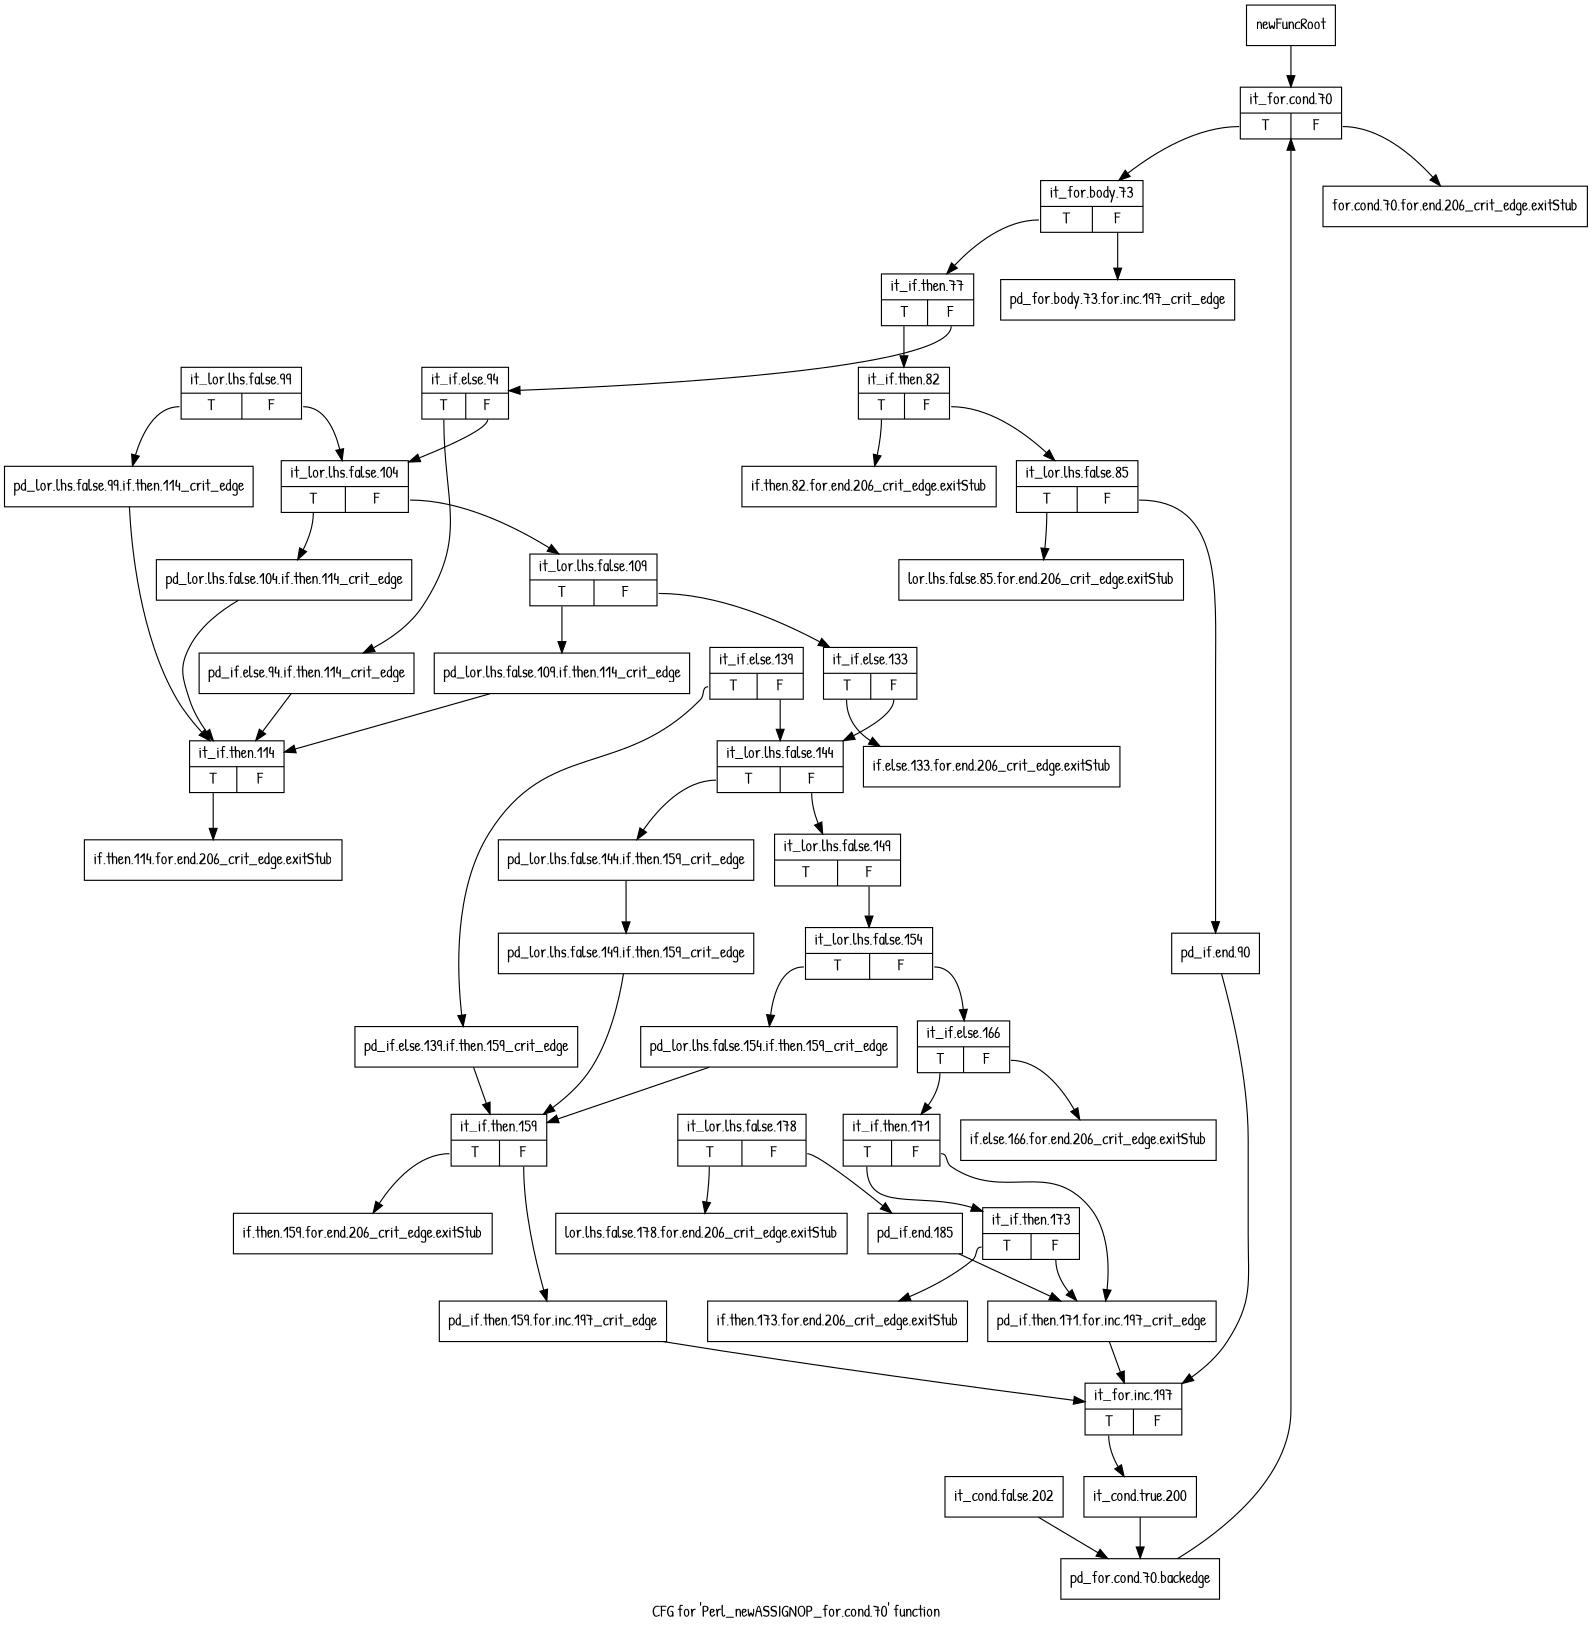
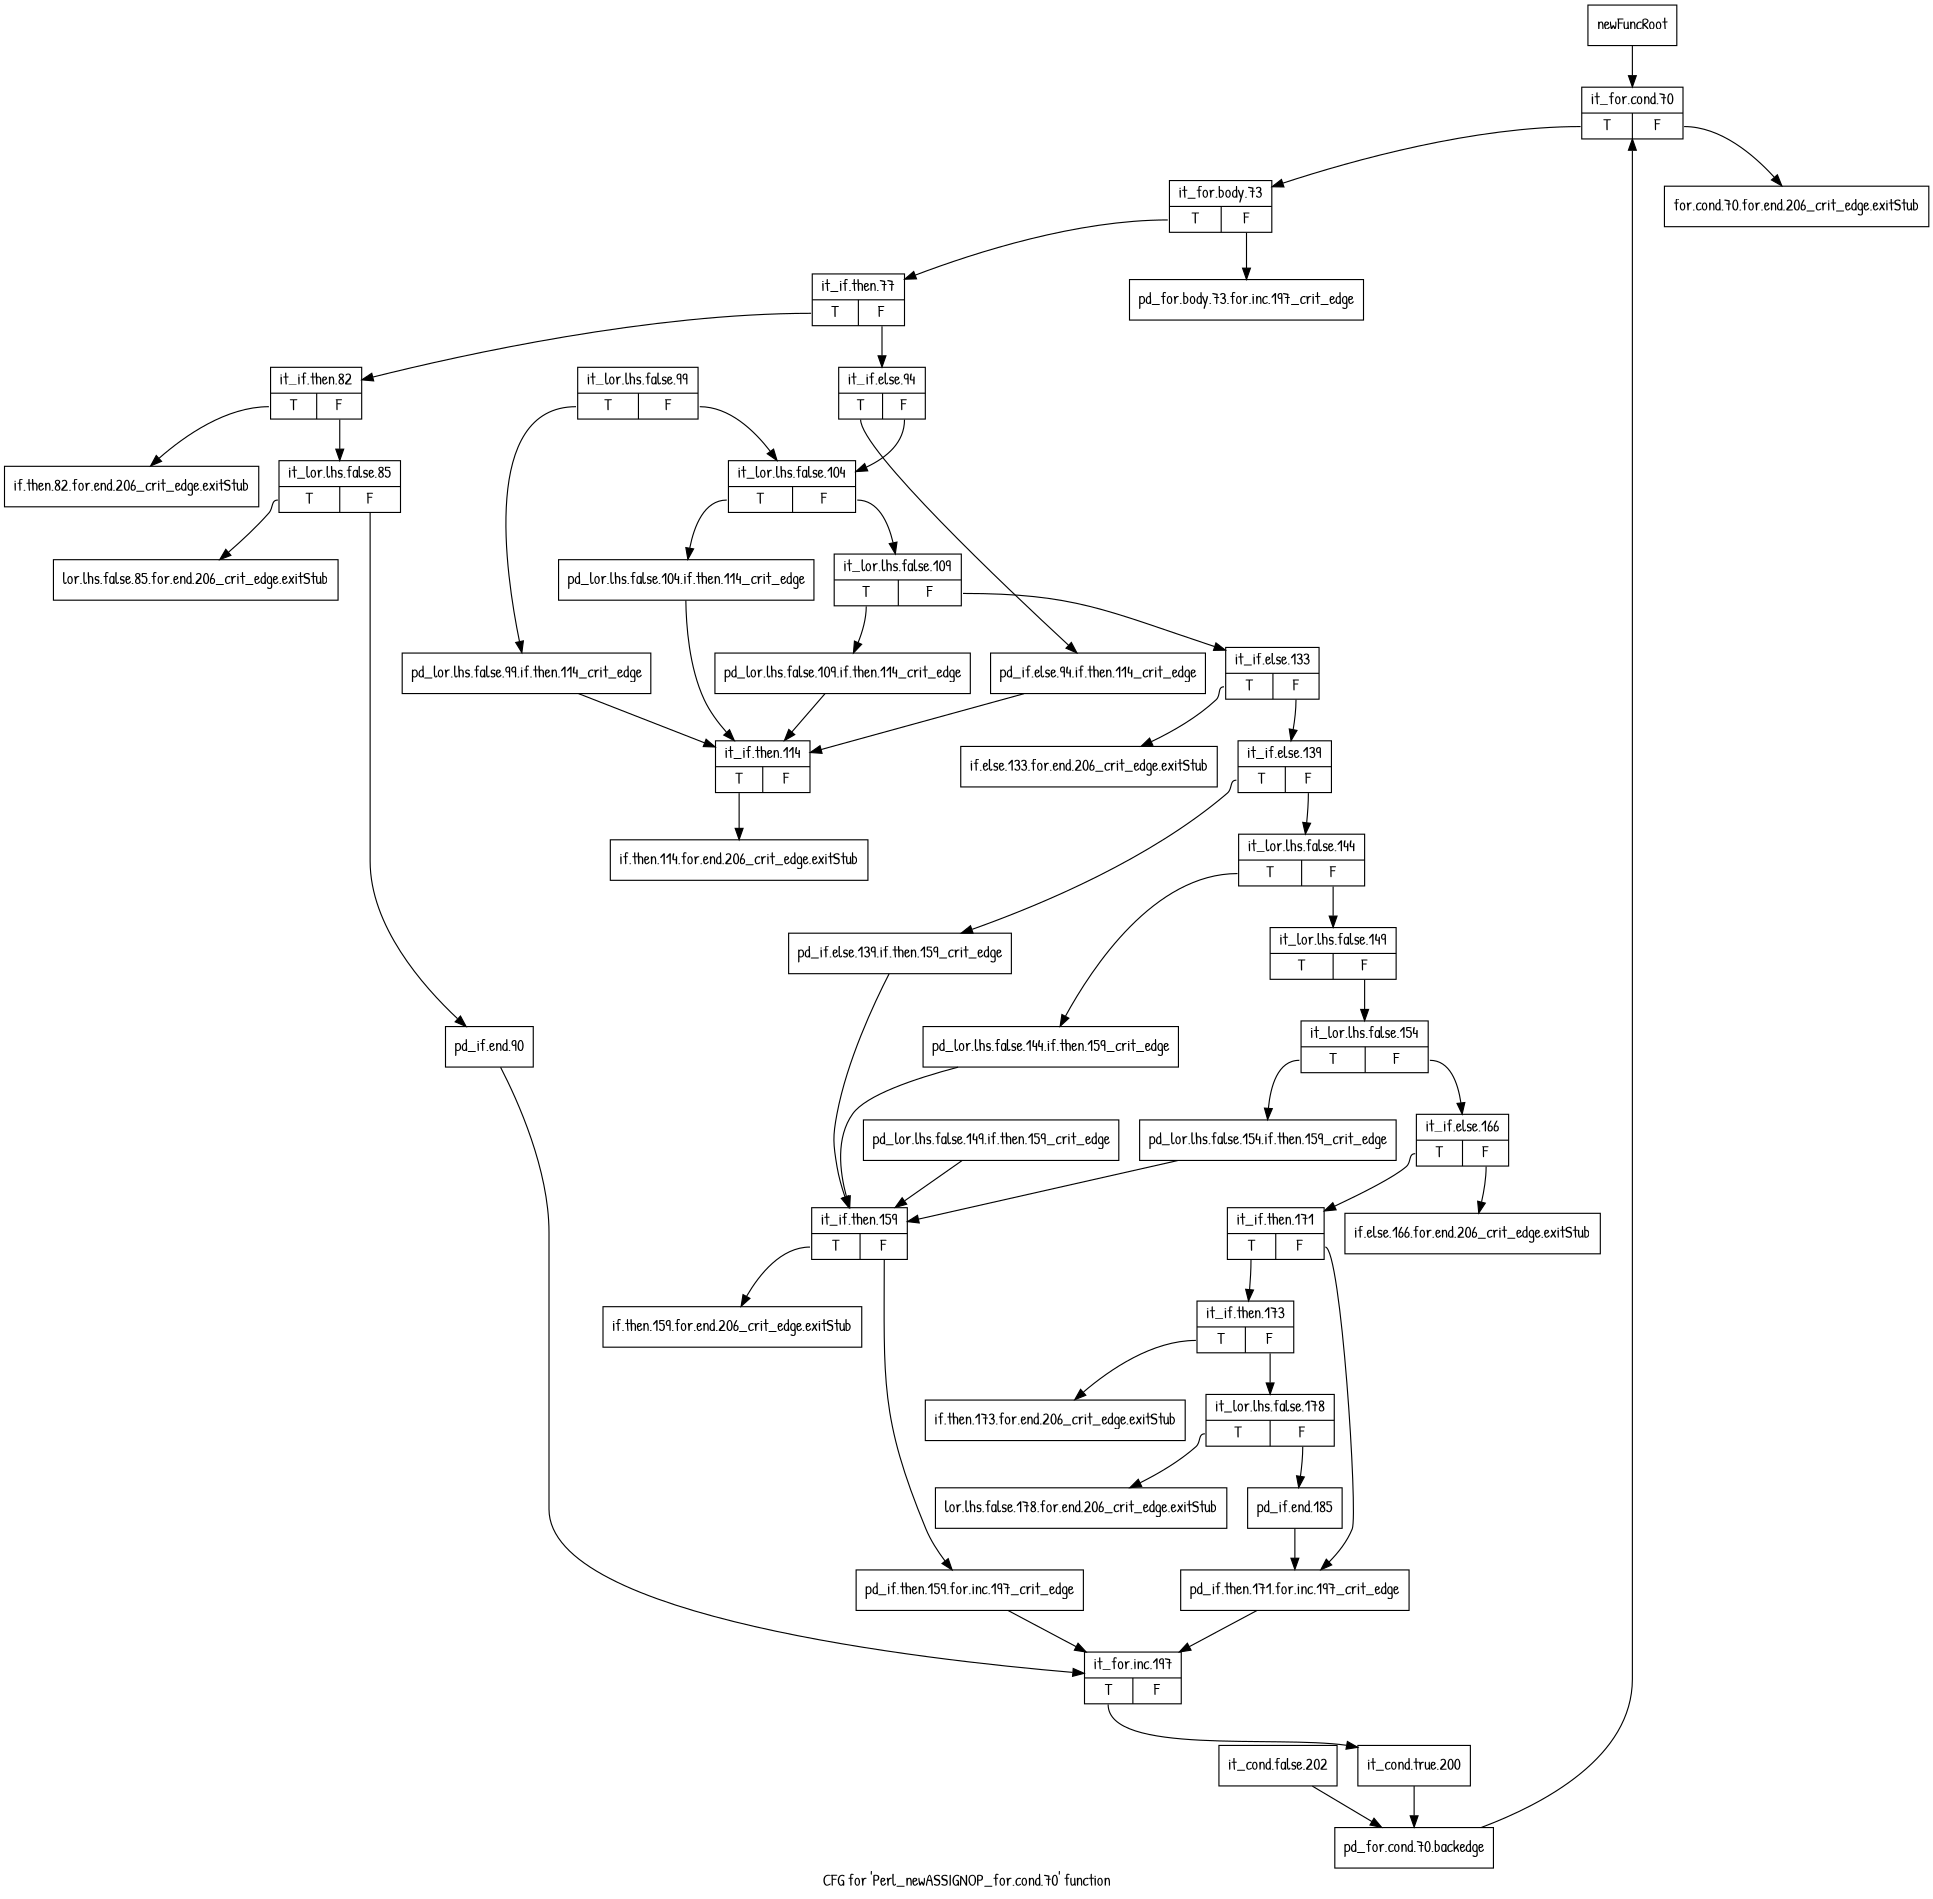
edge "it_if.else.133" -> "it_lor.lhs.false.144": now "it_if.else.133" -> "it_if.else.139"
edge "pd_lor.lhs.false.144.if.then.159_crit_edge" -> "pd_lor.lhs.false.149.if.then.159_crit_edge": now "pd_lor.lhs.false.144.if.then.159_crit_edge" -> "it_if.then.159"
edge "it_if.then.173" -> "pd_if.then.171.for.inc.197_crit_edge": now "it_if.then.173" -> "it_lor.lhs.false.178"
